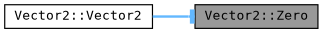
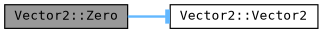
edge "Vector2::Vector2" -> "Vector2::Zero": reversed
